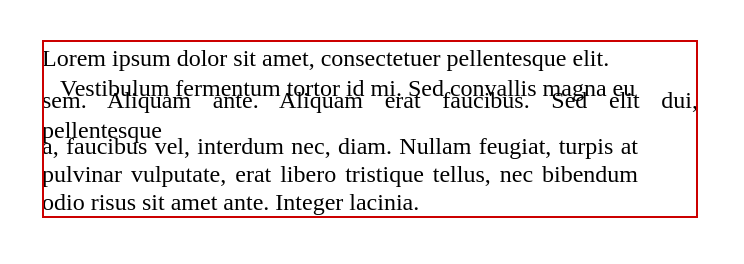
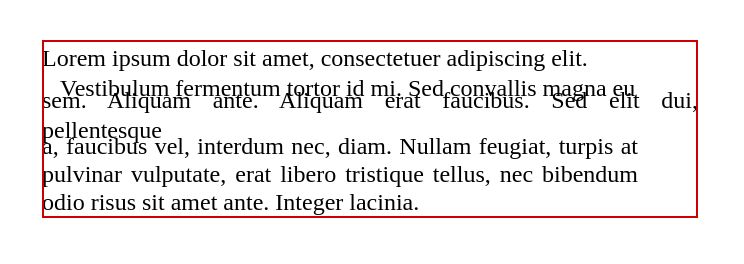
node "Lorem ipsum dolor sit amet, consectetuer pellentesque elit. Vestibulum fermentum tortor id mi. Sed convallis magna eu a, faucibus vel, interdum nec, diam. Nullam feugiat, turpis at pulvinar vulputate, erat libero tristique tellus, nec bibendum odio risus sit amet ante. Integer lacinia.": label "Lorem ipsum dolor sit amet, consectetuer pellentesque elit. Vestibulum fermentum tortor id mi. Sed convallis magna eu a, faucibus vel, interdum nec, diam. Nullam feugiat, turpis at pulvinar vulputate, erat libero tristique tellus, nec bibendum odio risus sit amet ante. Integer lacinia." -> "Lorem ipsum dolor sit amet, consectetuer adipiscing elit. Vestibulum fermentum tortor id mi. Sed convallis magna eu a, faucibus vel, interdum nec, diam. Nullam feugiat, turpis at pulvinar vulputate, erat libero tristique tellus, nec bibendum odio risus sit amet ante. Integer lacinia."
